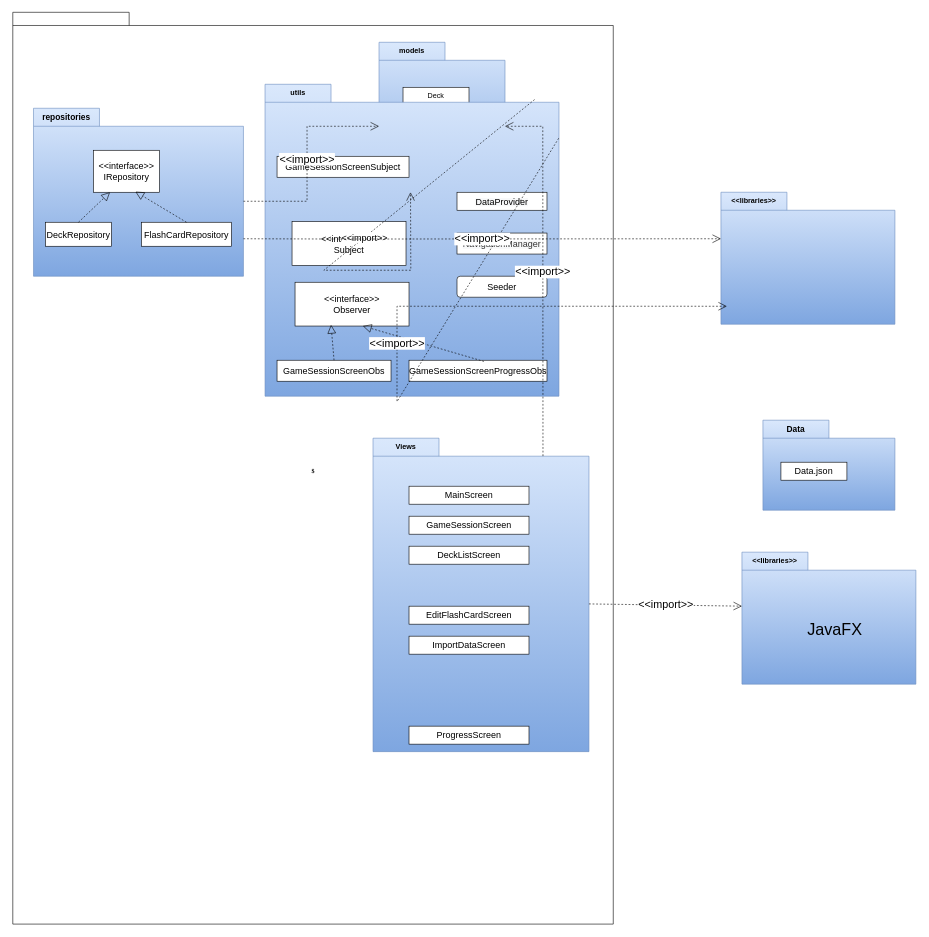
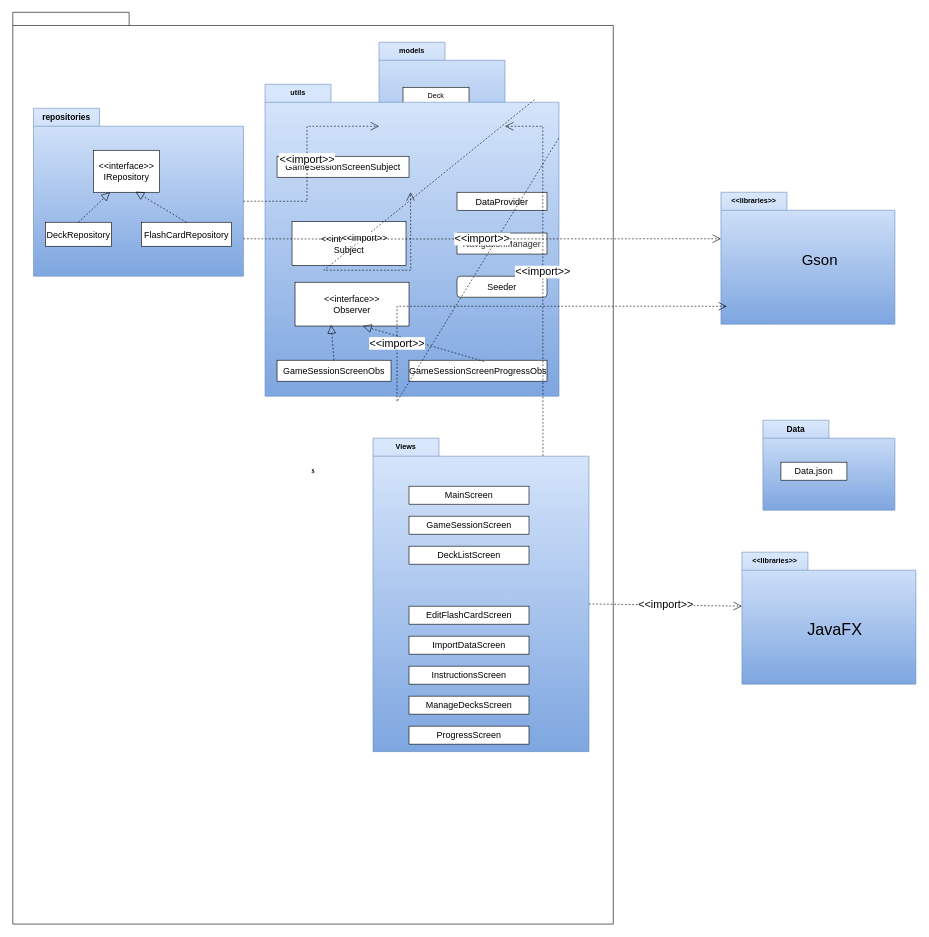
node "Gson": added
node "InstructionsScreen": added
node "ManageDecksScreen": added
